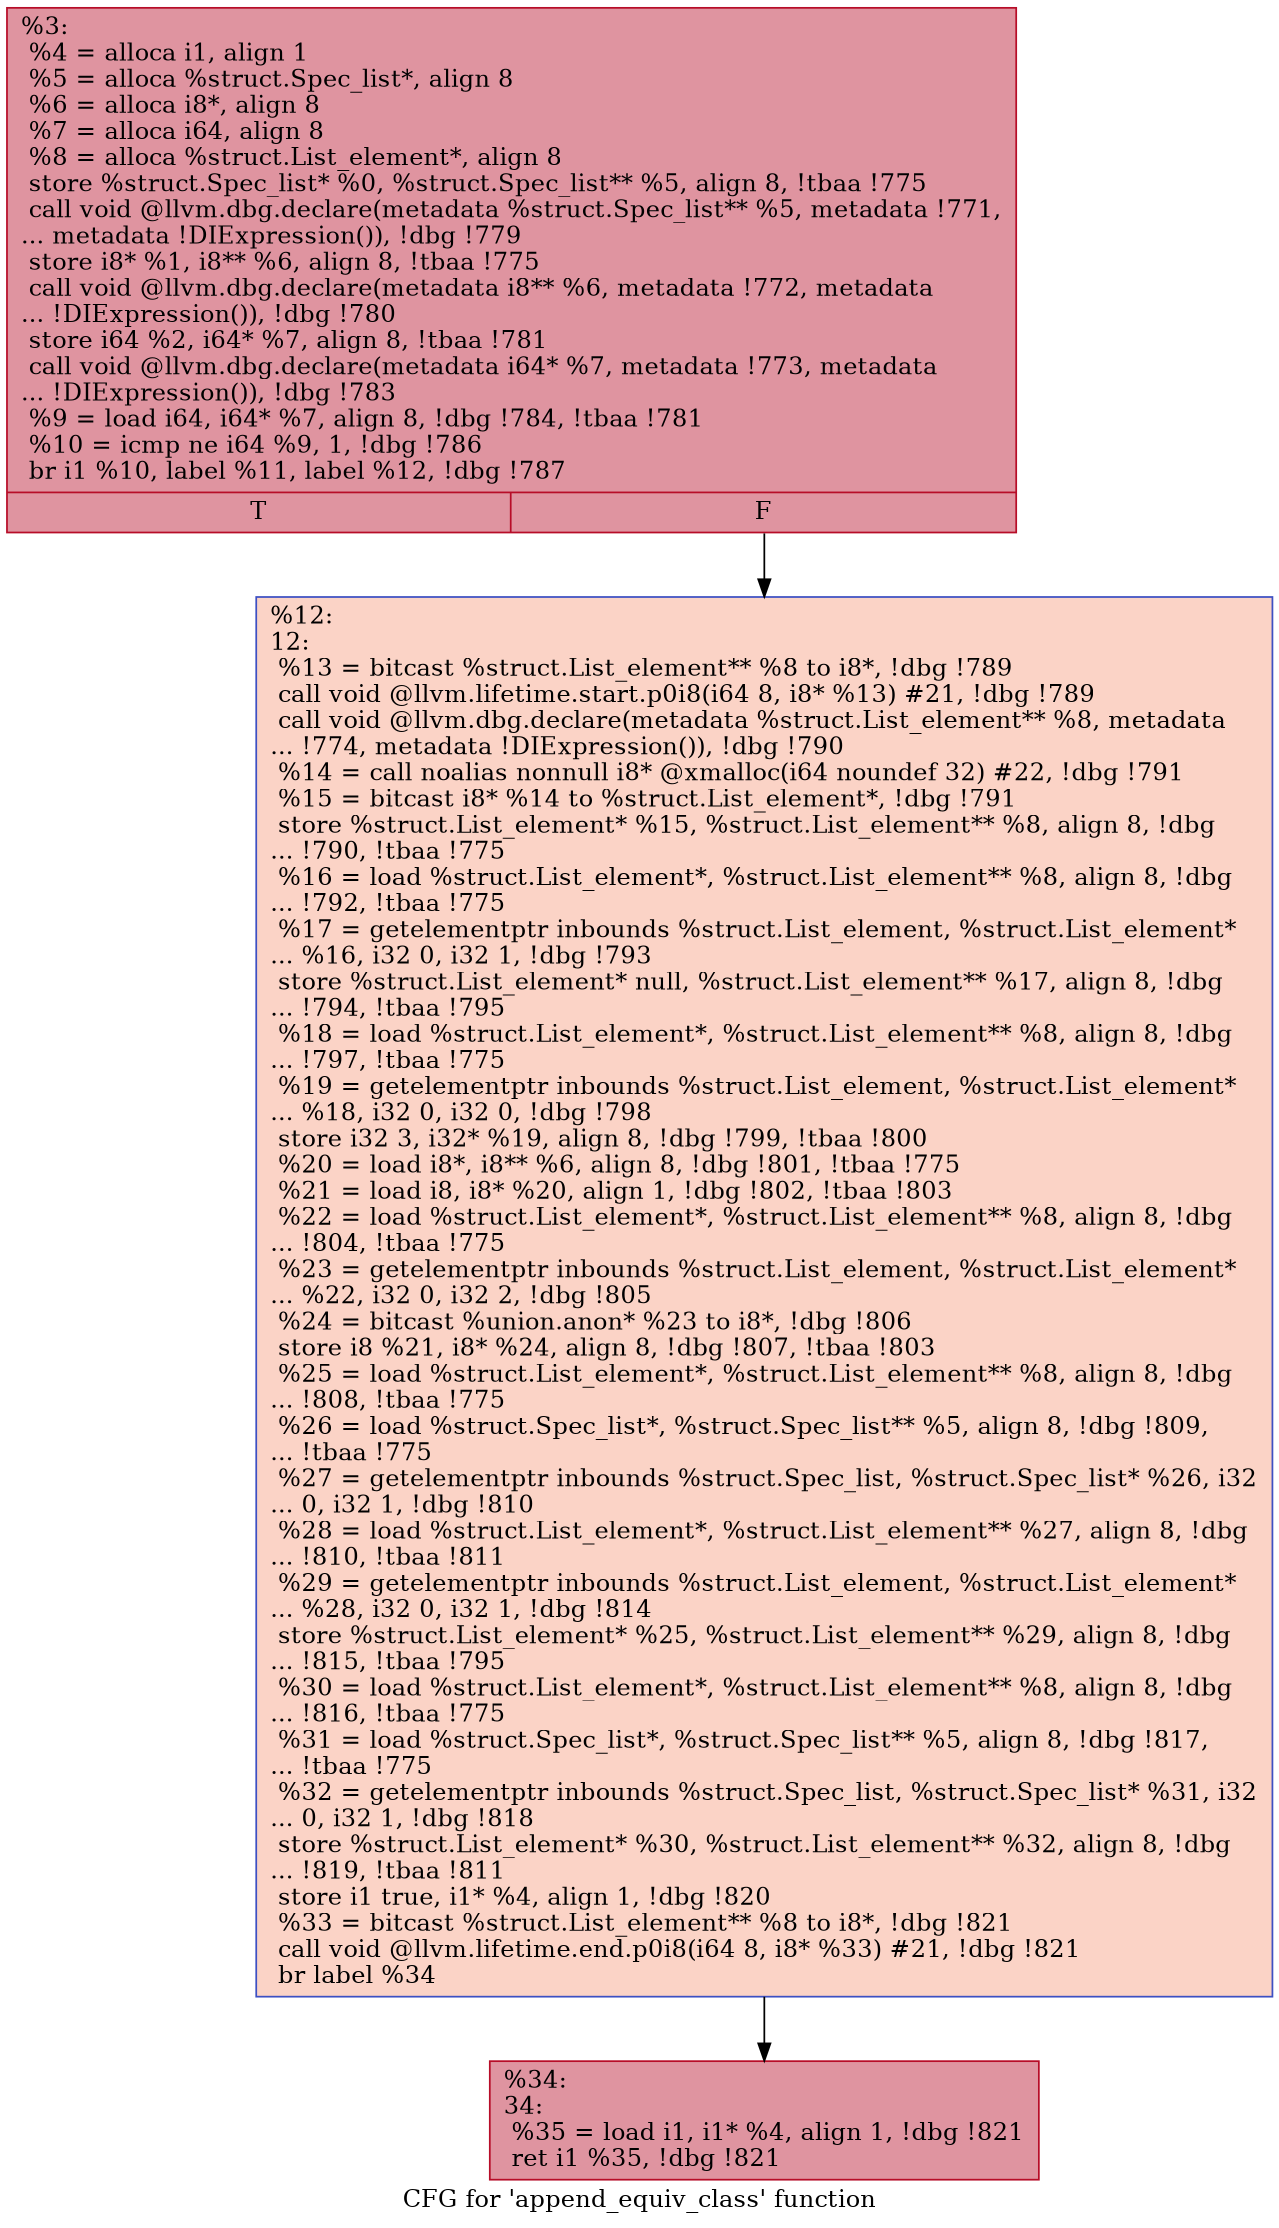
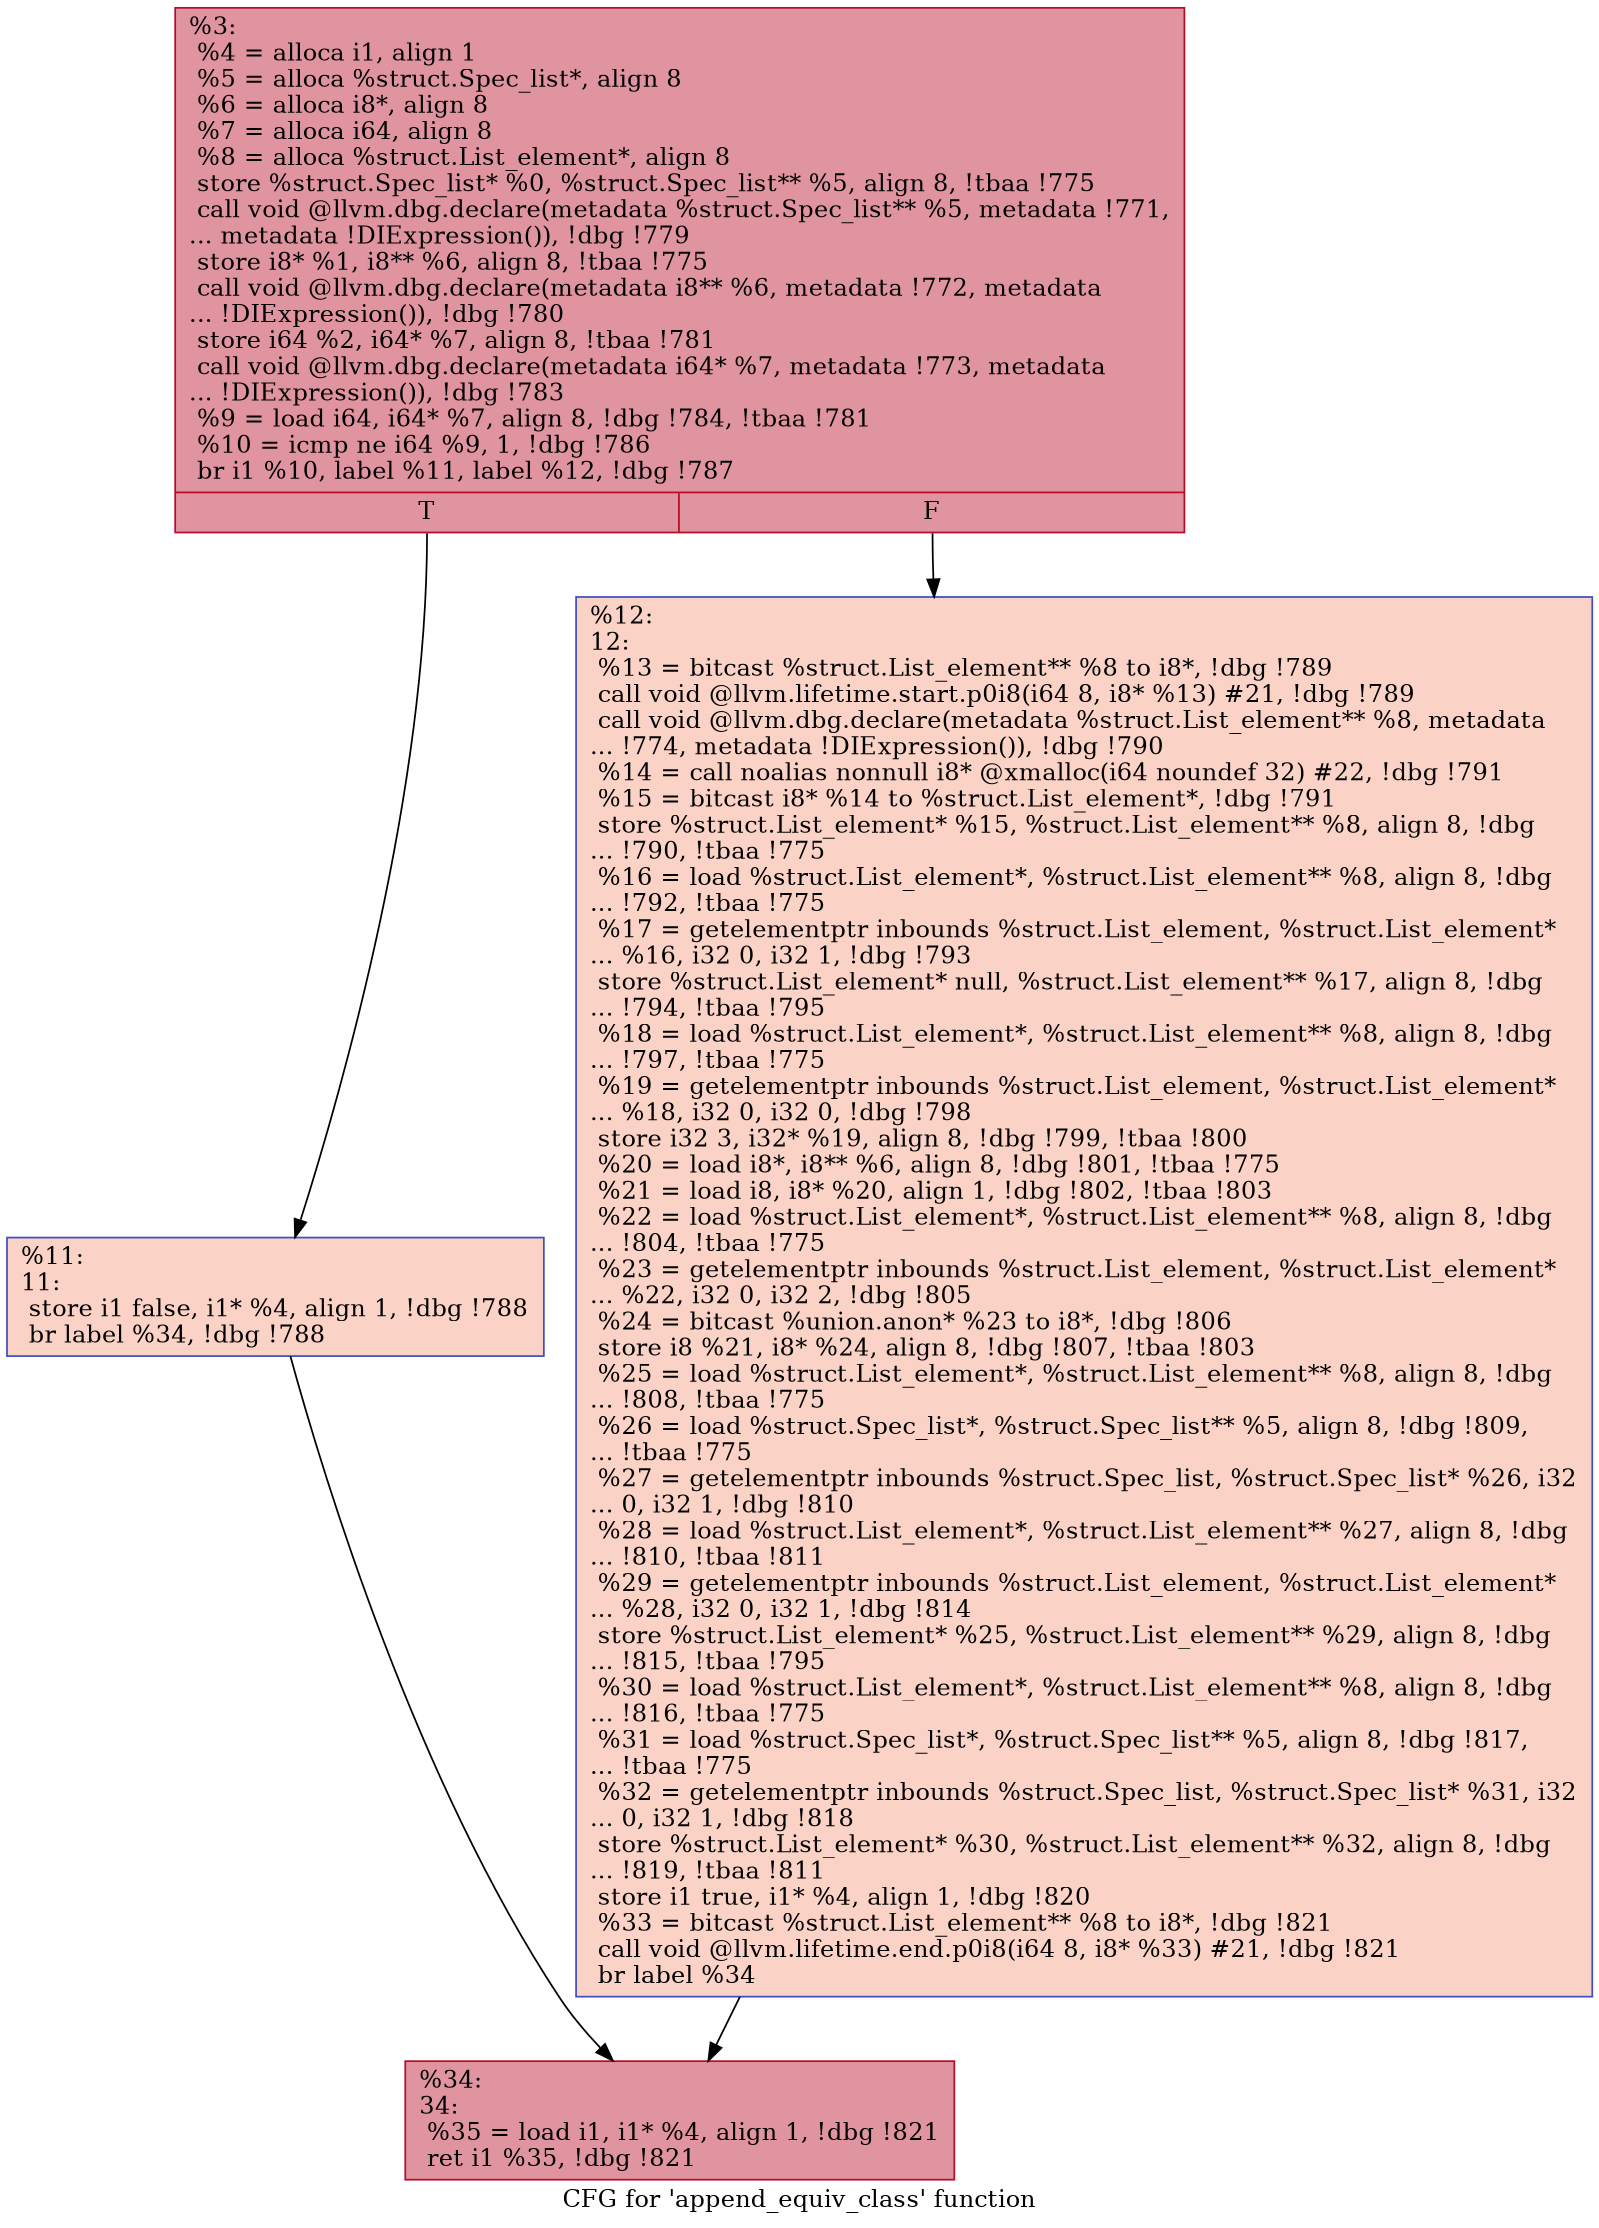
node "%11:": added
